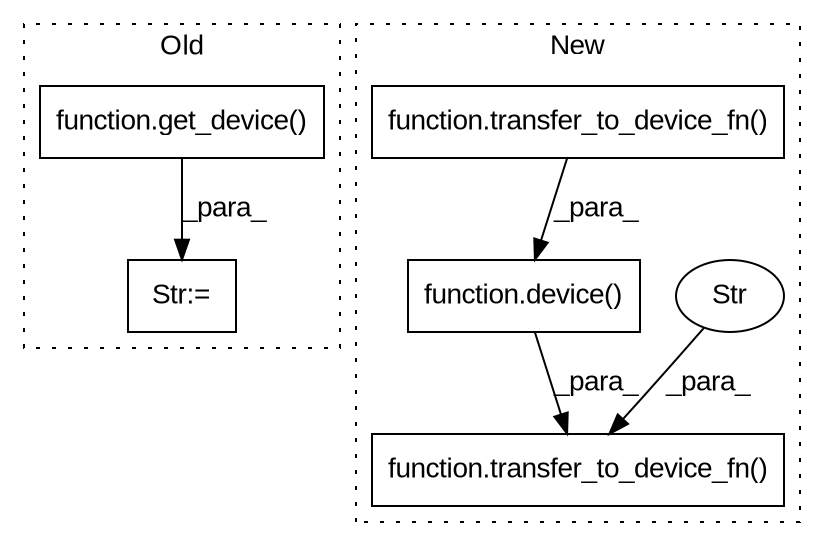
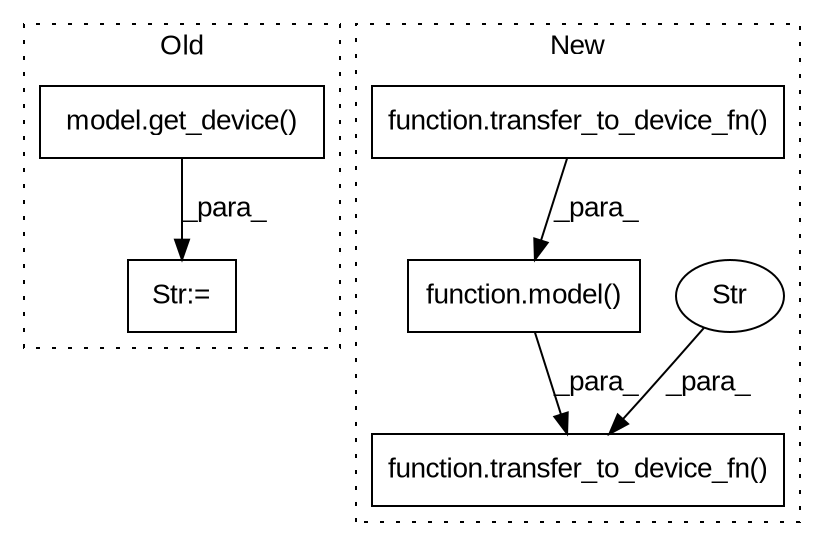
node "function.get_device()": label "function.get_device()" -> "model.get_device()"
node "function.device()": label "function.device()" -> "function.model()"
